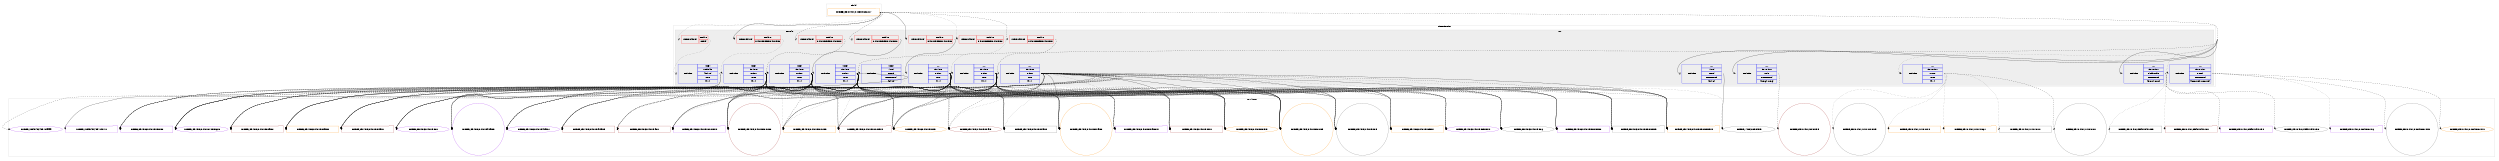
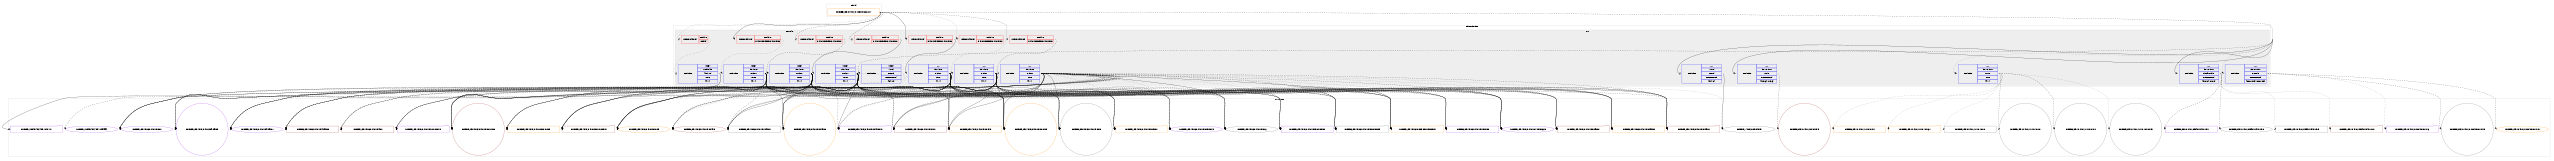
node "portage://dev-lang/python-3.12.3-r1": shape ellipse -> box
node "portage://dev-lang/python-3.13.0_rc1_p3-r1": label "portage://dev-lang/python-3.13.0_rc1_p3-r1" -> "portage://dev-lang/none-3.13.0_rc1_p3-r1"
node "portage://dev-python/numpy-2.1.0": added
